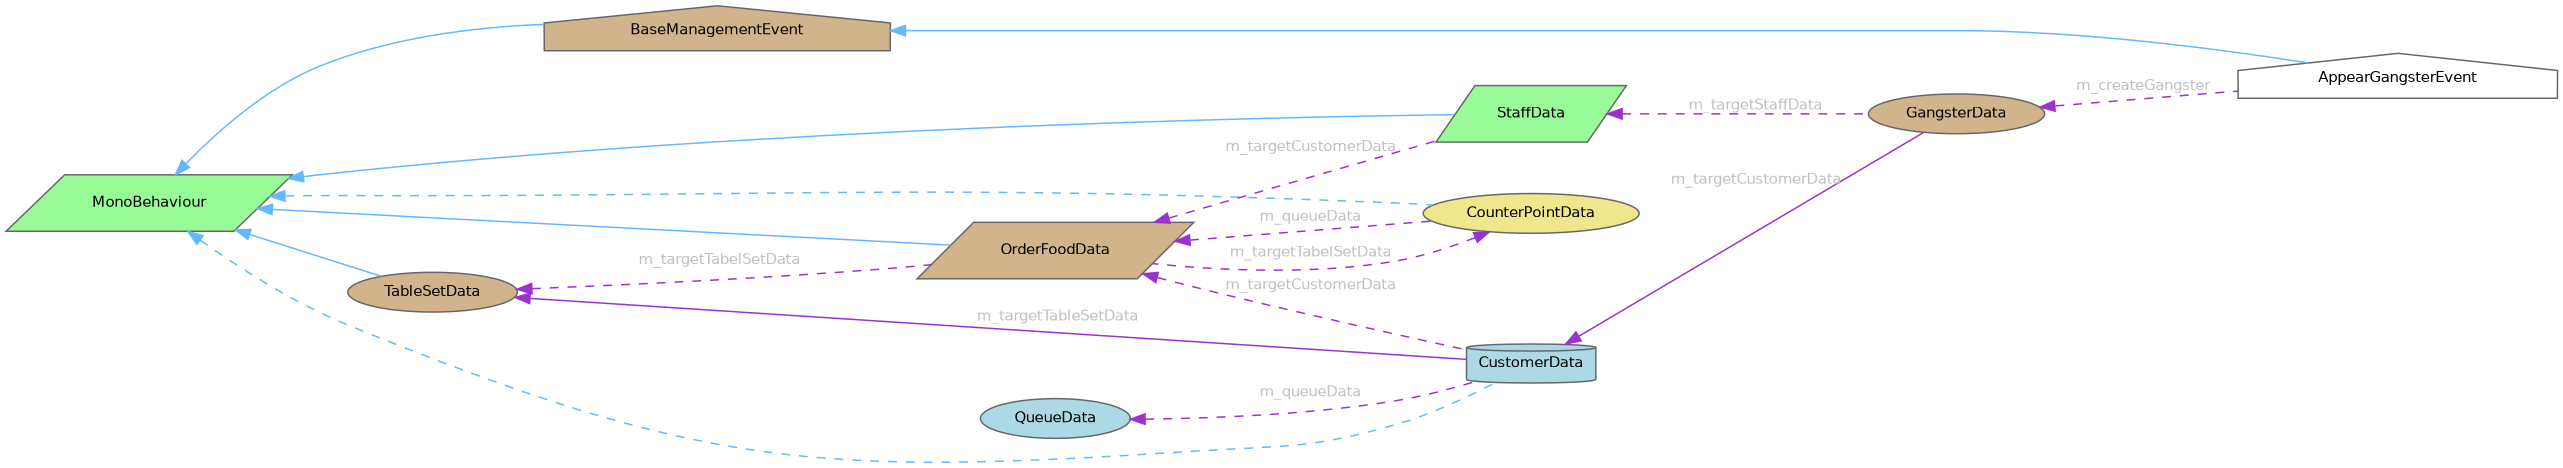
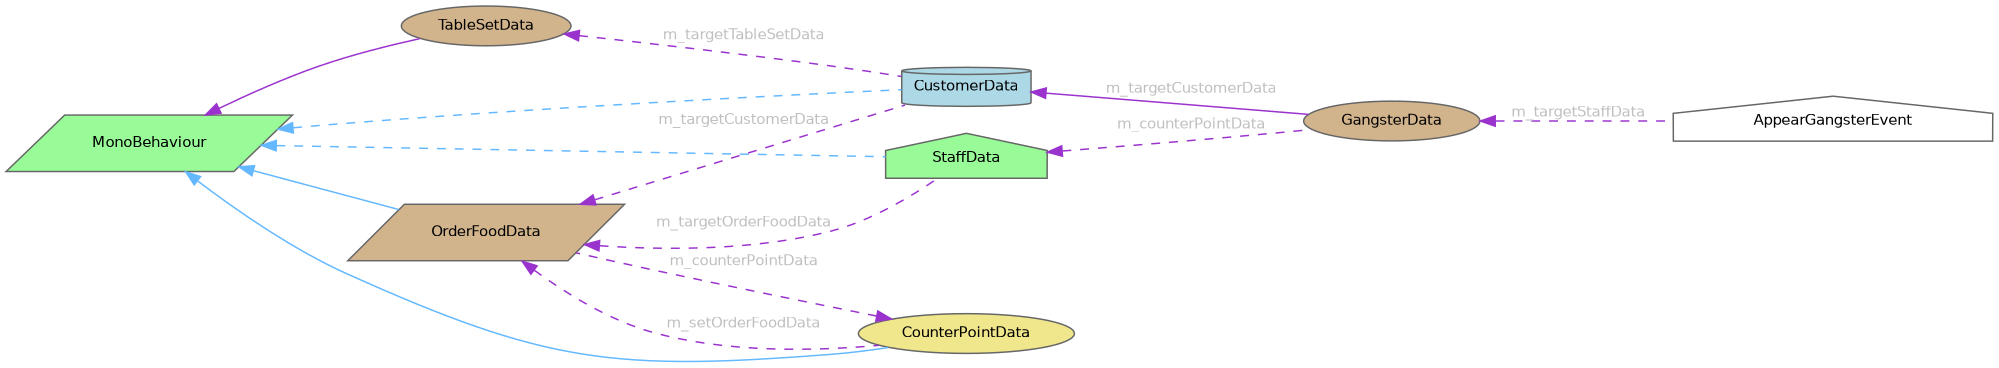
node "BaseManagementEvent": removed
edge "AppearGangsterEvent" -> "GangsterData": label " m_createGangster" -> " m_targetStaffData"
edge "GangsterData" -> "StaffData": label " m_targetStaffData" -> " m_counterPointData"
node "StaffData": shape parallelogram -> house
edge "StaffData" -> "MonoBehaviour": style solid -> dashed
edge "StaffData" -> "OrderFoodData": label " m_targetCustomerData" -> " m_targetOrderFoodData"
edge "CounterPointData" -> "MonoBehaviour": style dashed -> solid
edge "CounterPointData" -> "OrderFoodData": label " m_queueData" -> " m_setOrderFoodData"
edge "OrderFoodData" -> "CounterPointData": label " m_targetTabelSetData" -> " m_counterPointData"
edge "TableSetData" -> "MonoBehaviour": color steelblue1 -> darkorchid3
edge "OrderFoodData" -> "TableSetData": removed, label "m_targetTabelSetData"
edge "CustomerData" -> "TableSetData": style solid -> dashed
node "QueueData": removed
